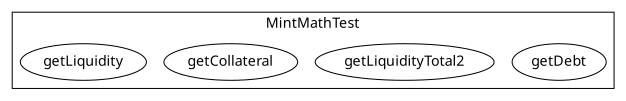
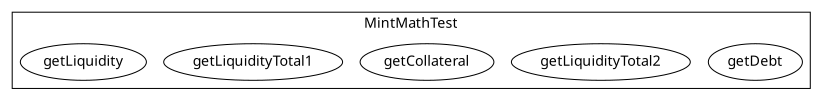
node "getLiquidityTotal1": added
